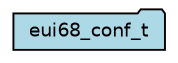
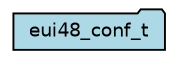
node "eui68_conf_t": label "eui68_conf_t" -> "eui48_conf_t"
